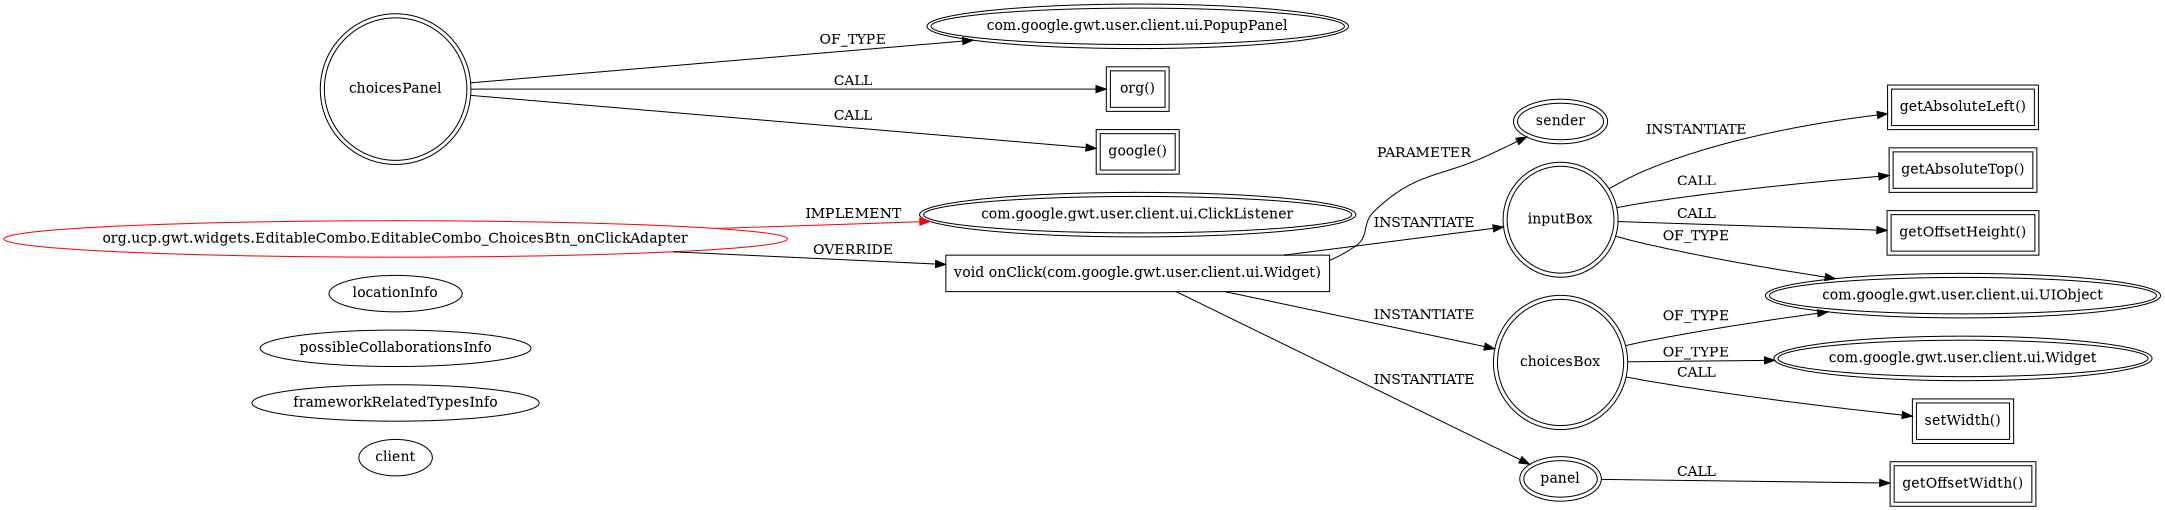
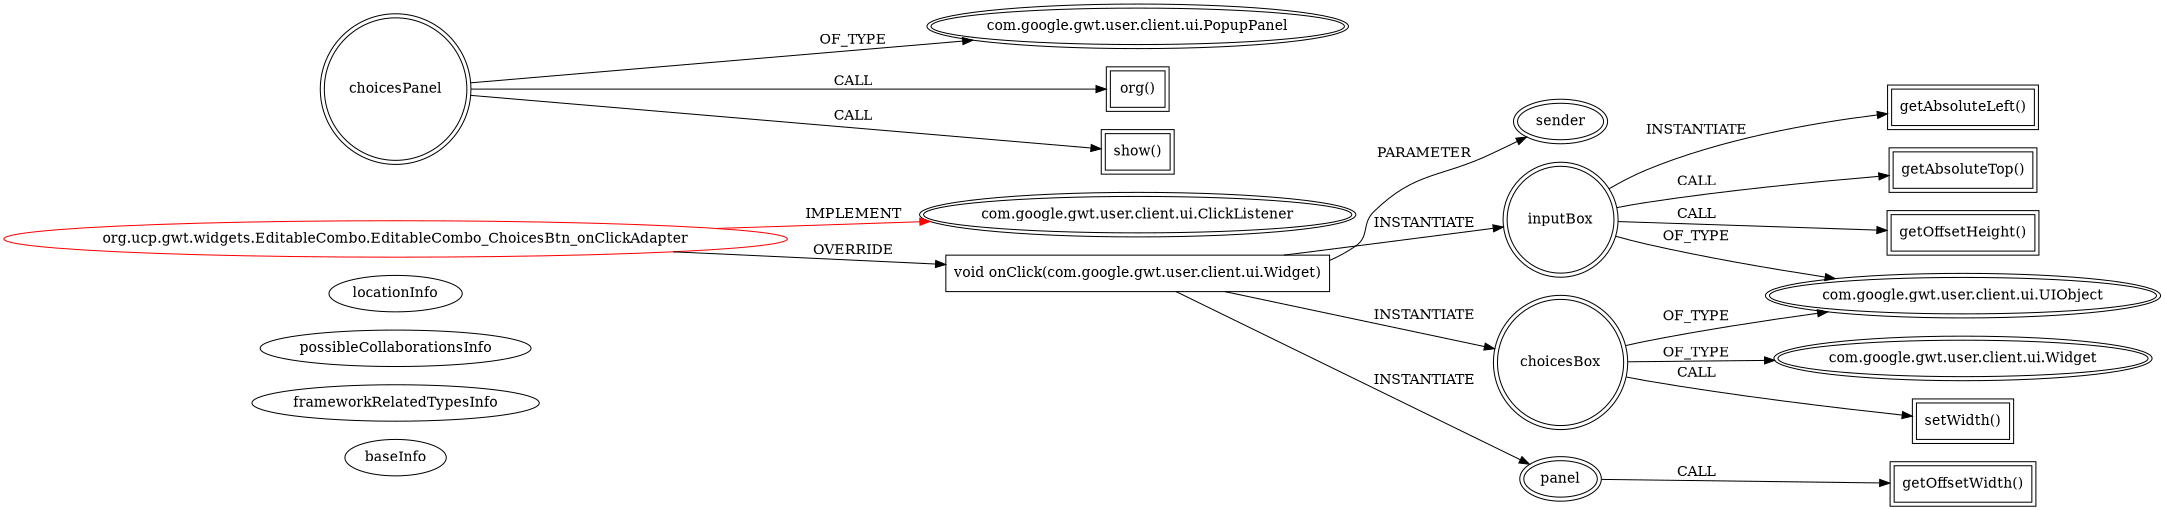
node "google()": label "google()" -> "show()"
node "client": label "client" -> "baseInfo"
